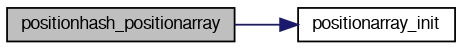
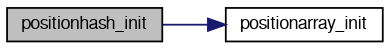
node "positionhash_positionarray": label "positionhash_positionarray" -> "positionhash_init"
